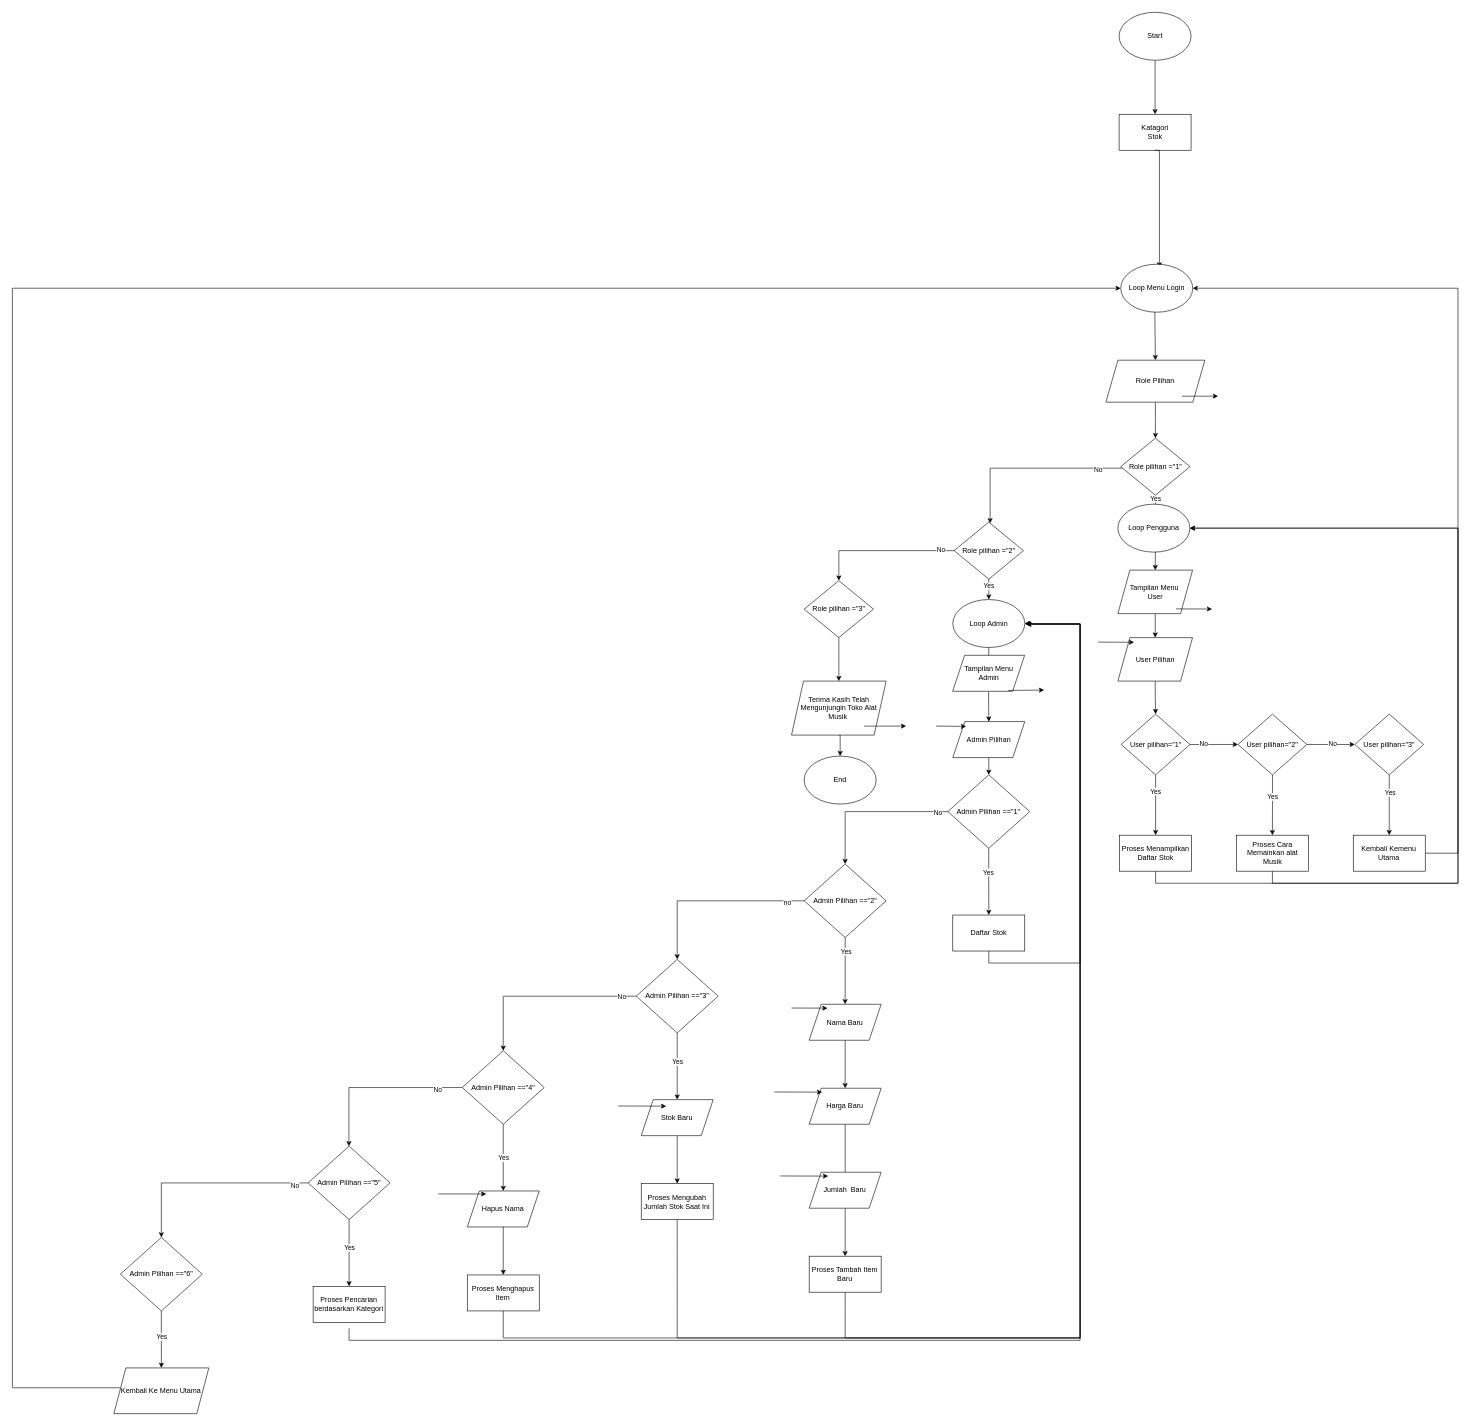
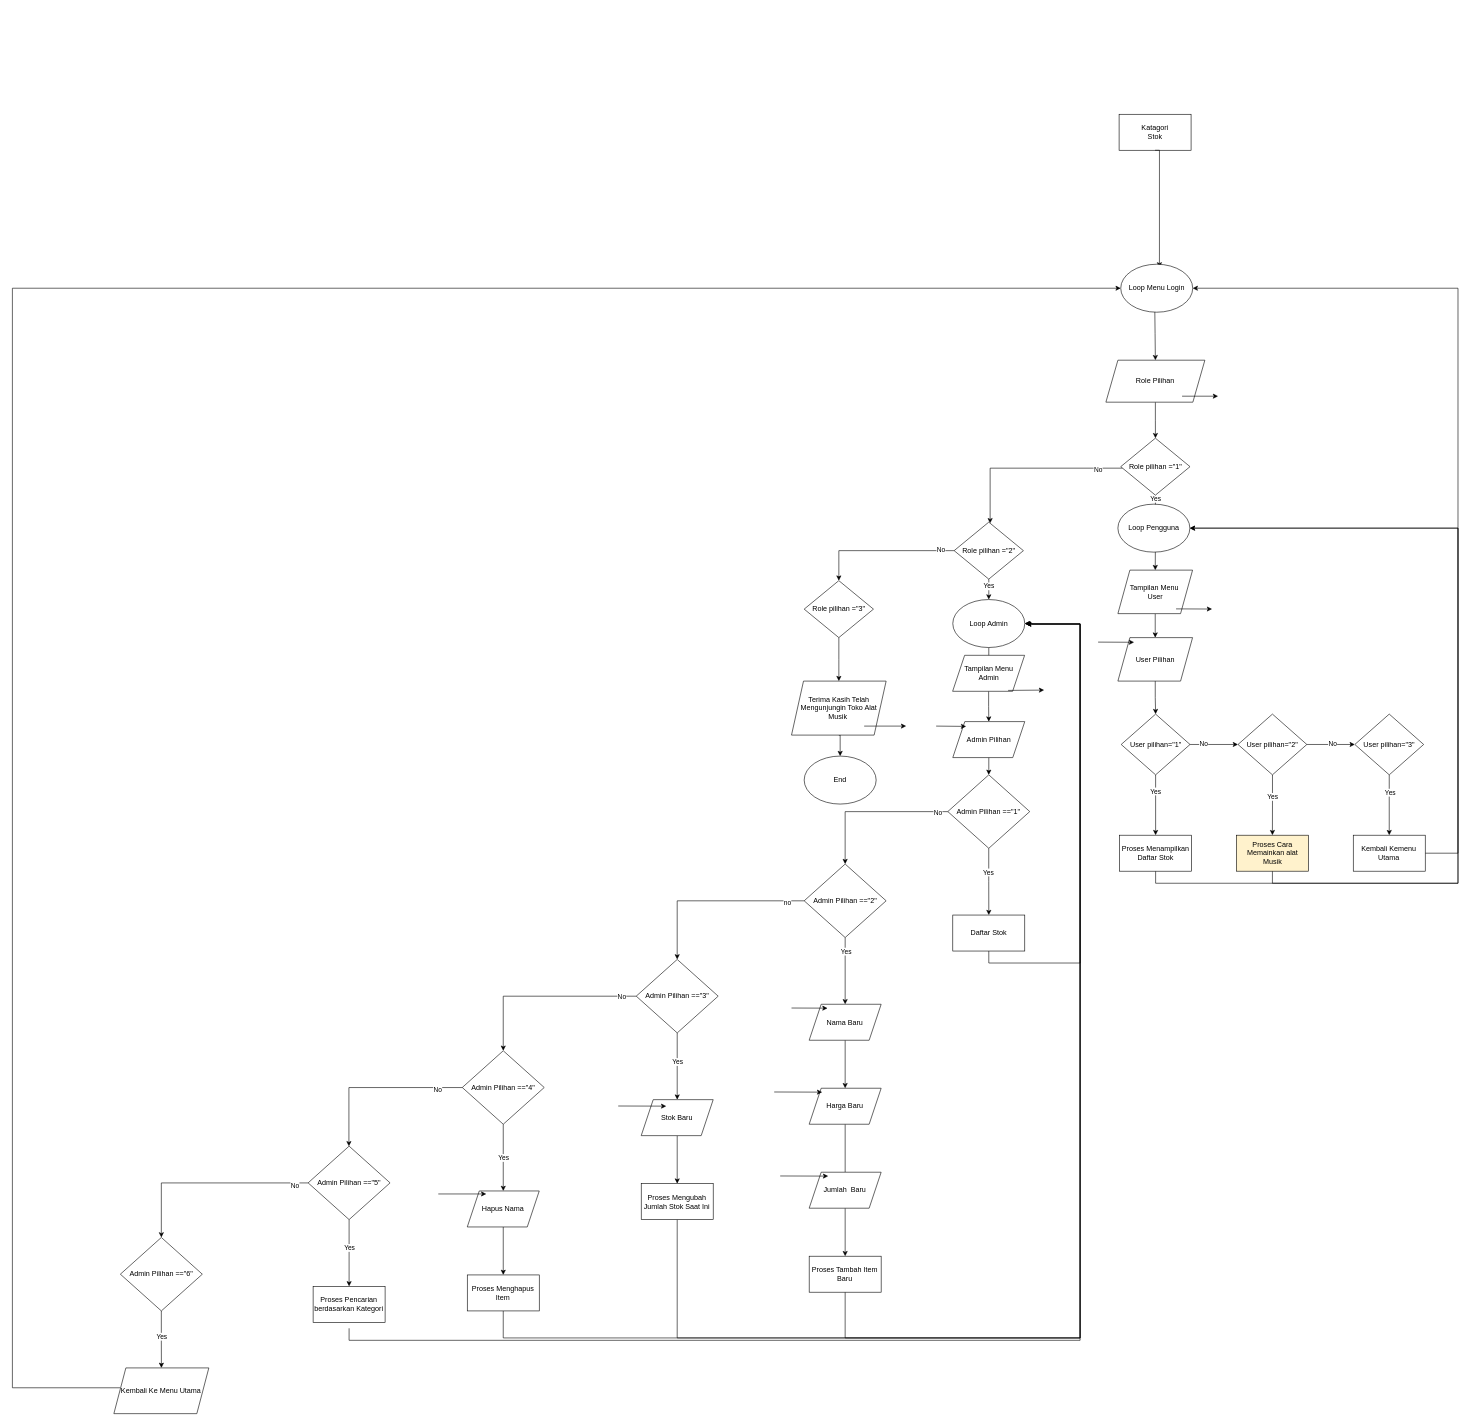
node "Start": removed
edge "Start" -> "Katagori Stok": removed
node "Proses Cara Memainkan alat Musik": fillcolor #ffffff -> #fff2cc
